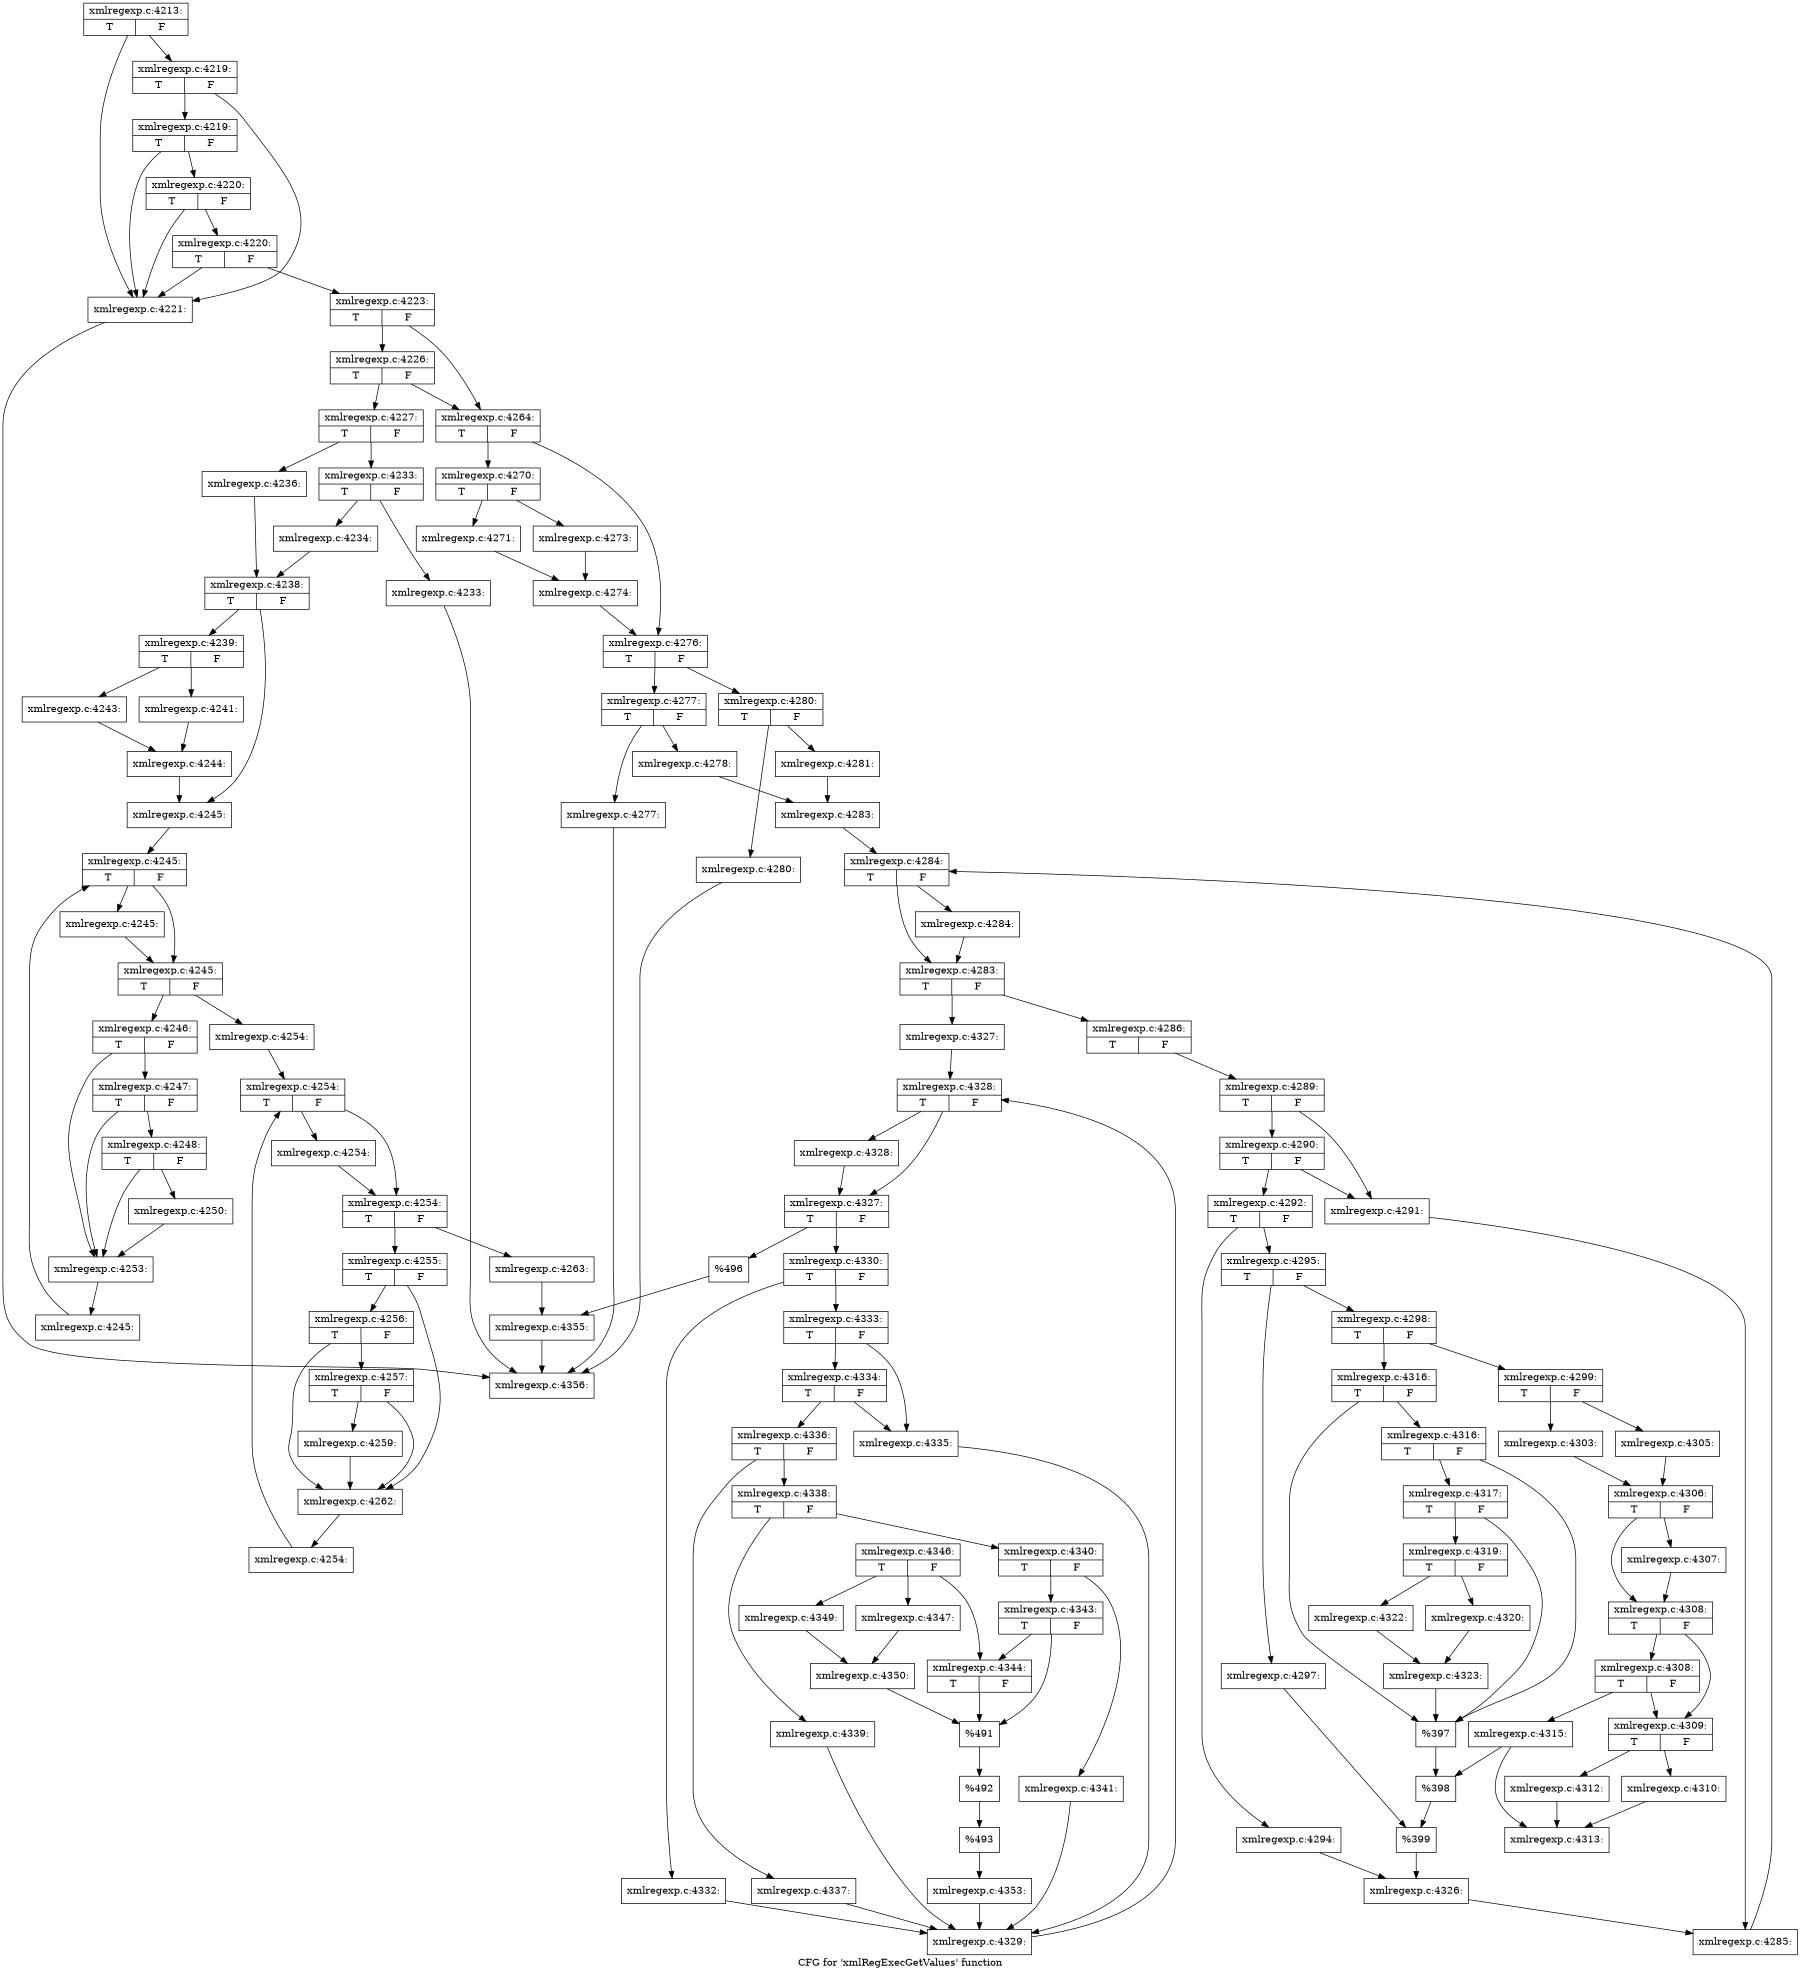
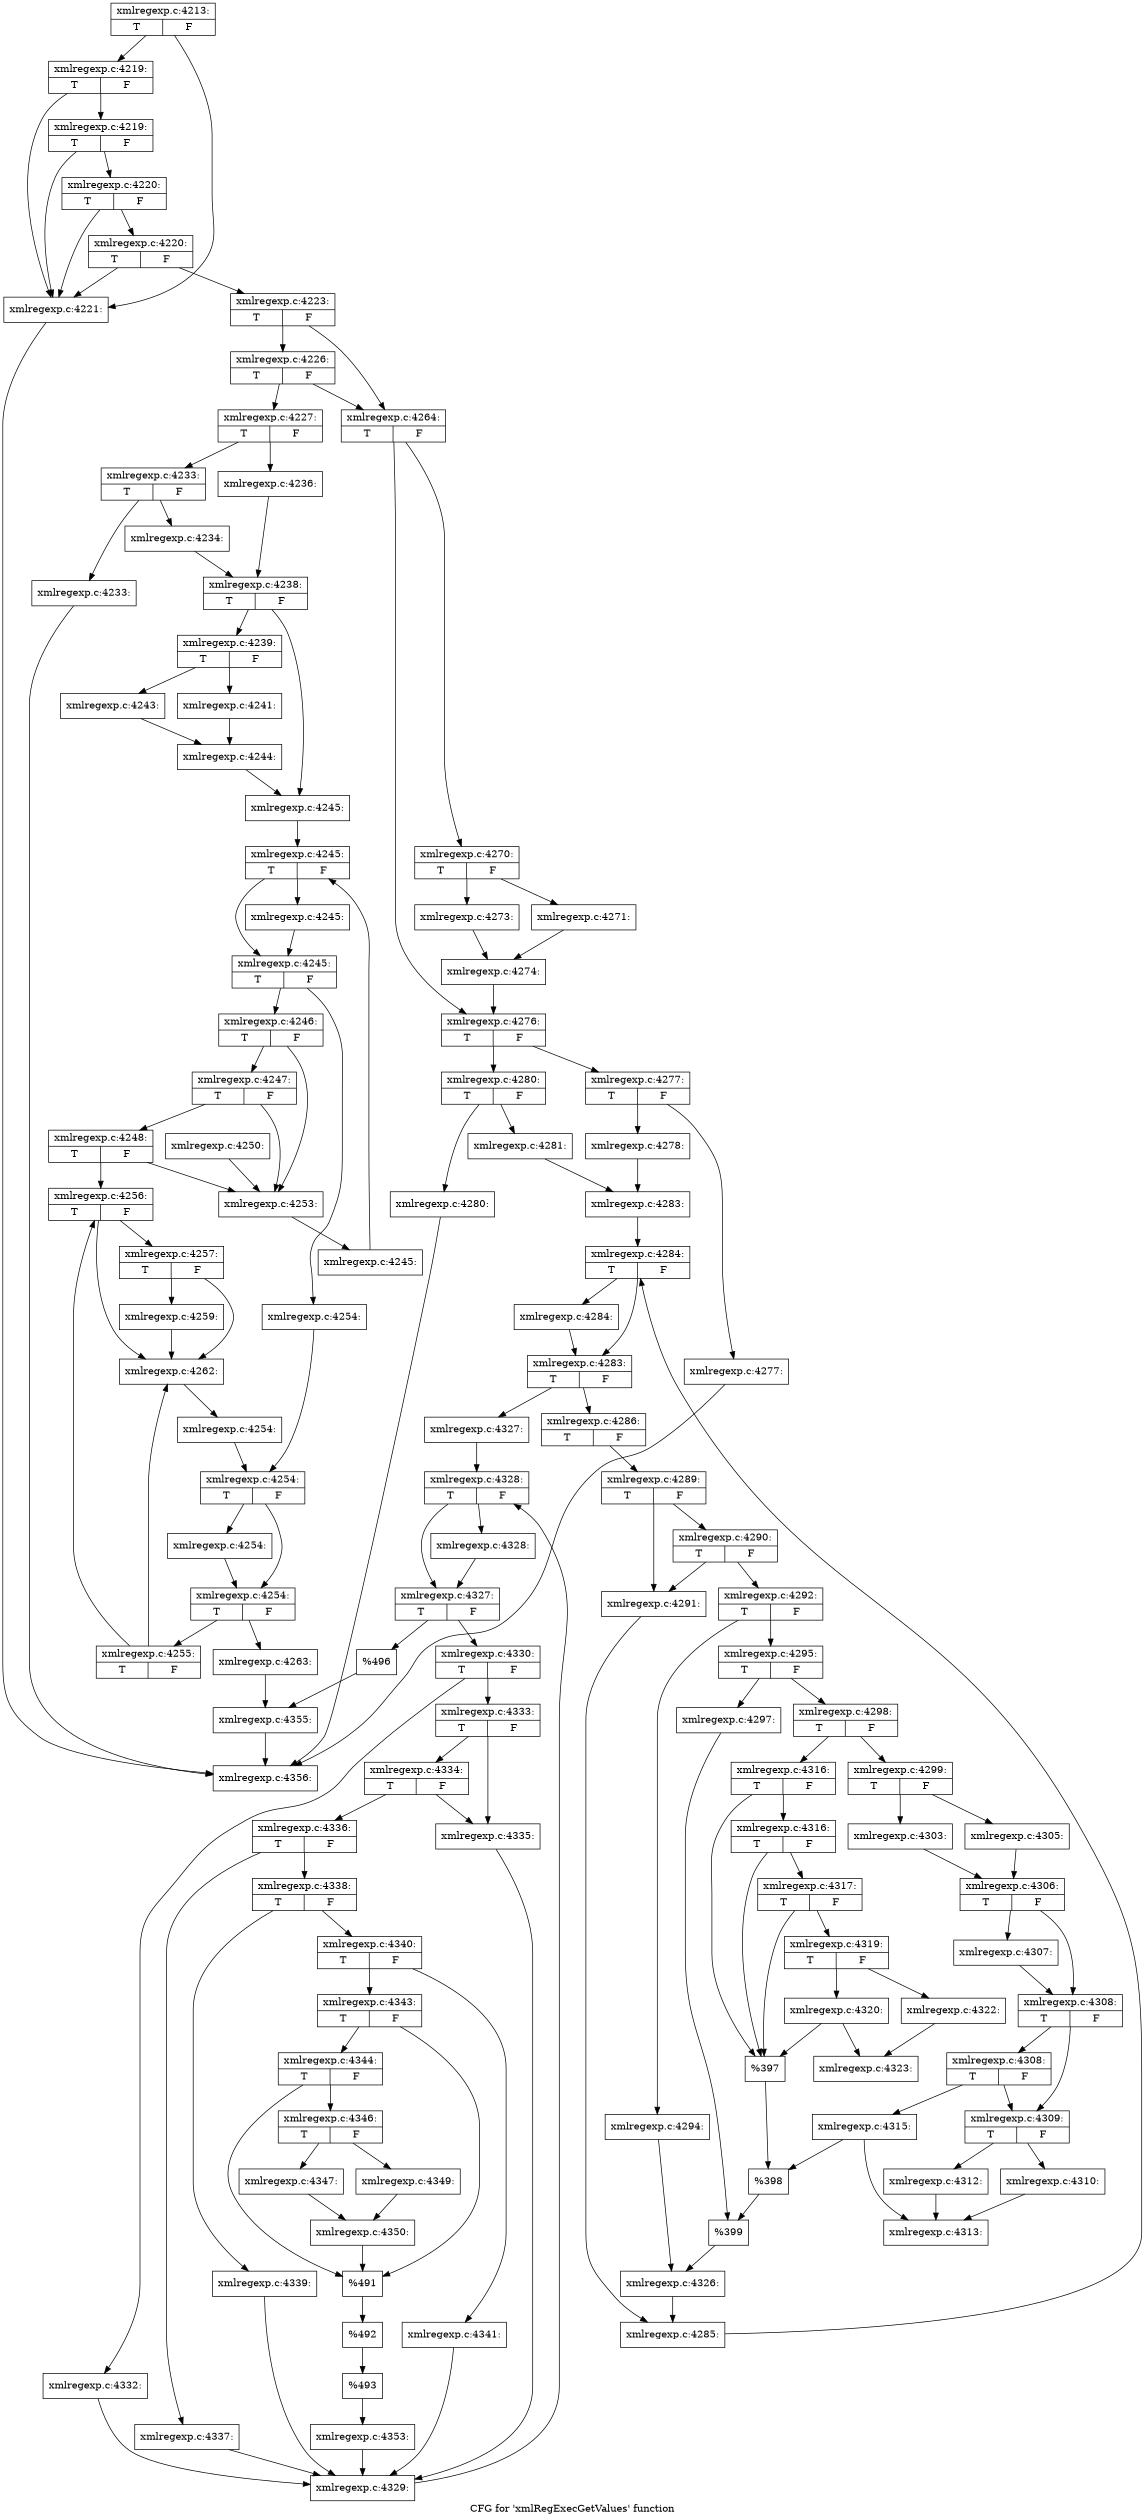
edge "xmlregexp.c:4248:" -> "xmlregexp.c:4250:": now "xmlregexp.c:4248:" -> "xmlregexp.c:4256:"
edge "xmlregexp.c:4346:" -> "xmlregexp.c:4344:": reversed
edge "xmlregexp.c:4323:" -> "%397": now "xmlregexp.c:4320:" -> "%397"
